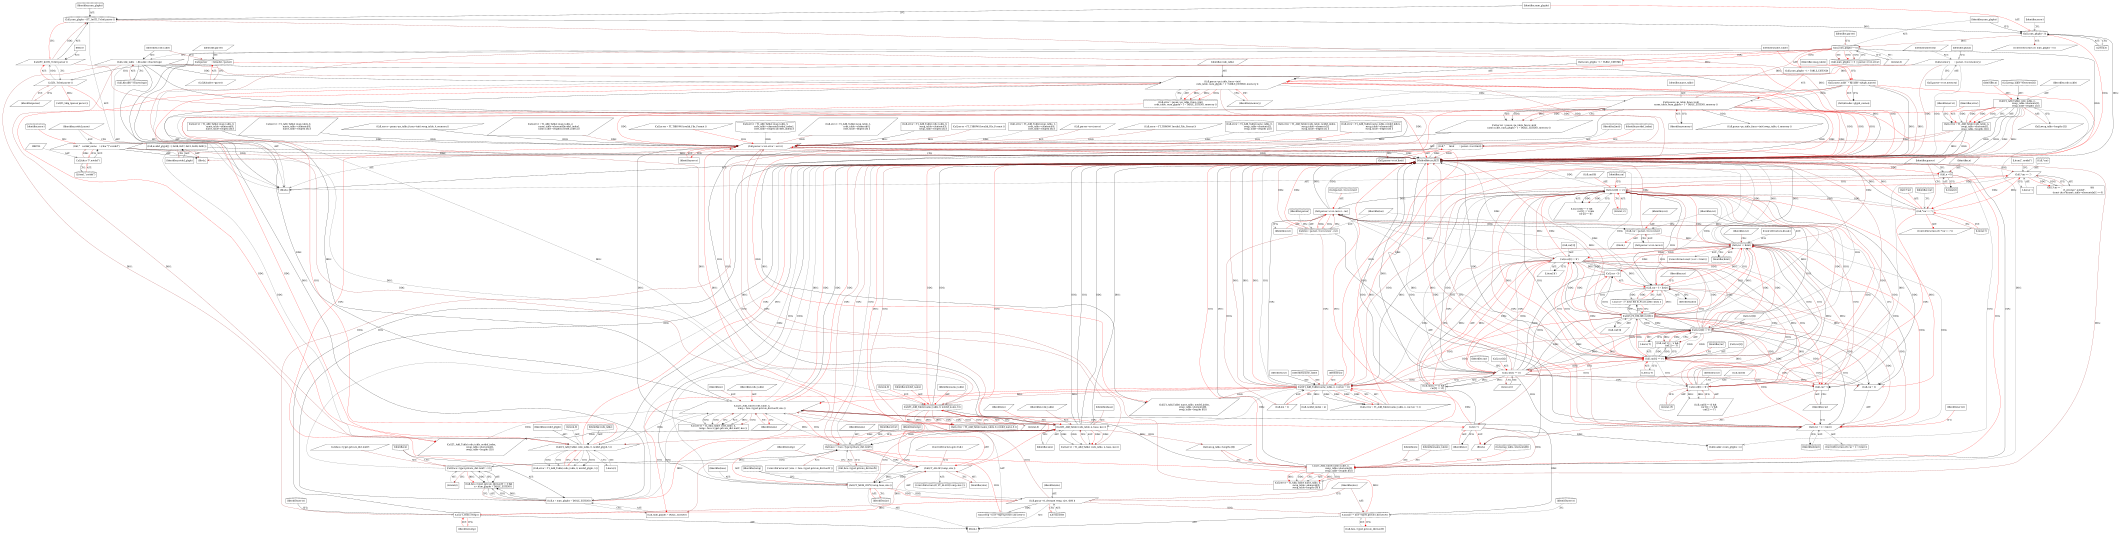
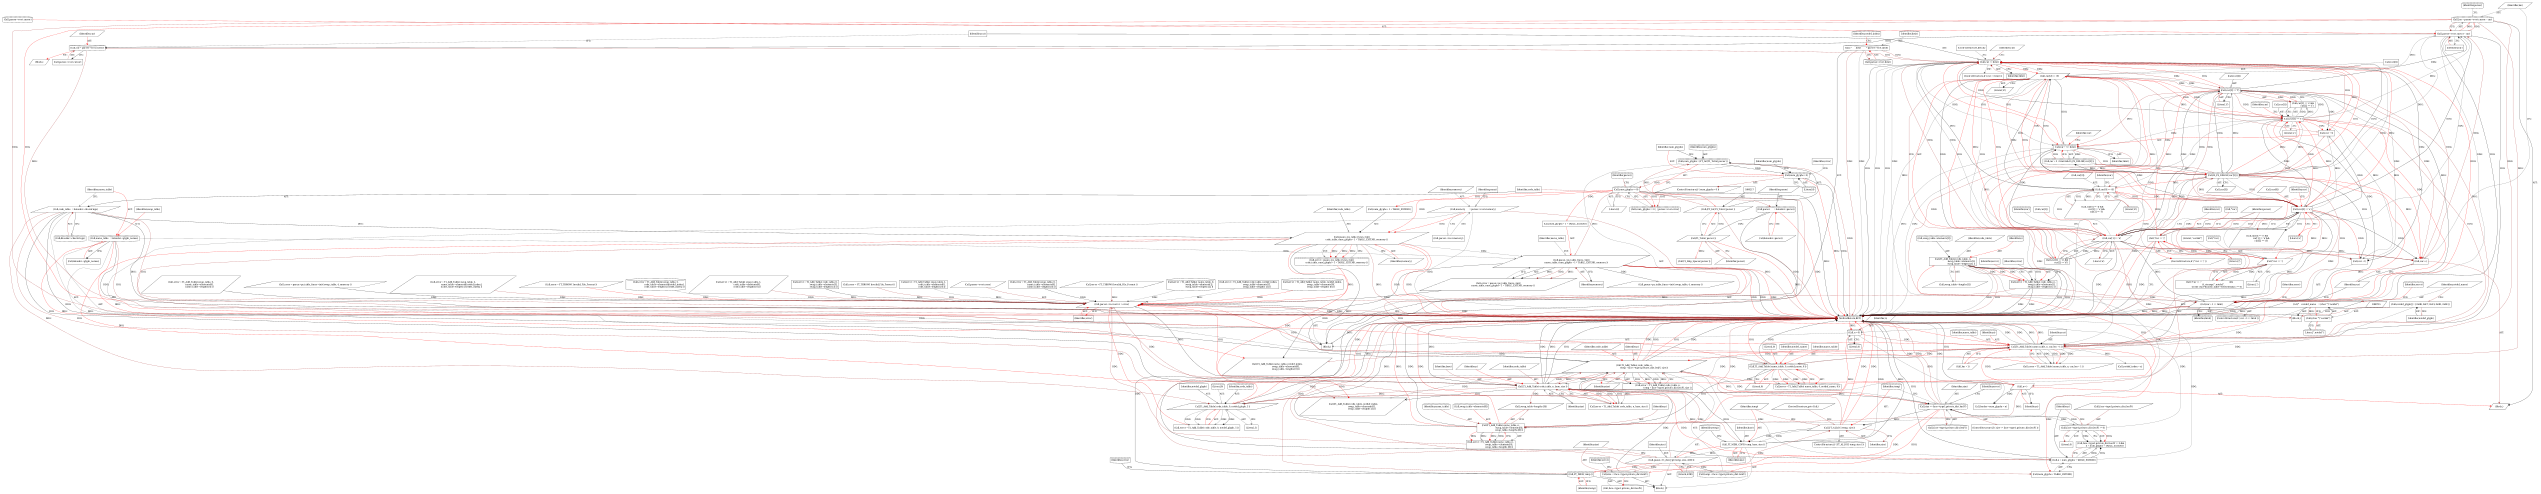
edge "(MethodReturn,RET)" -> "(Call,*cur == '.')": reversed
node "(Call,cur + 1)": shape parallelogram -> box
